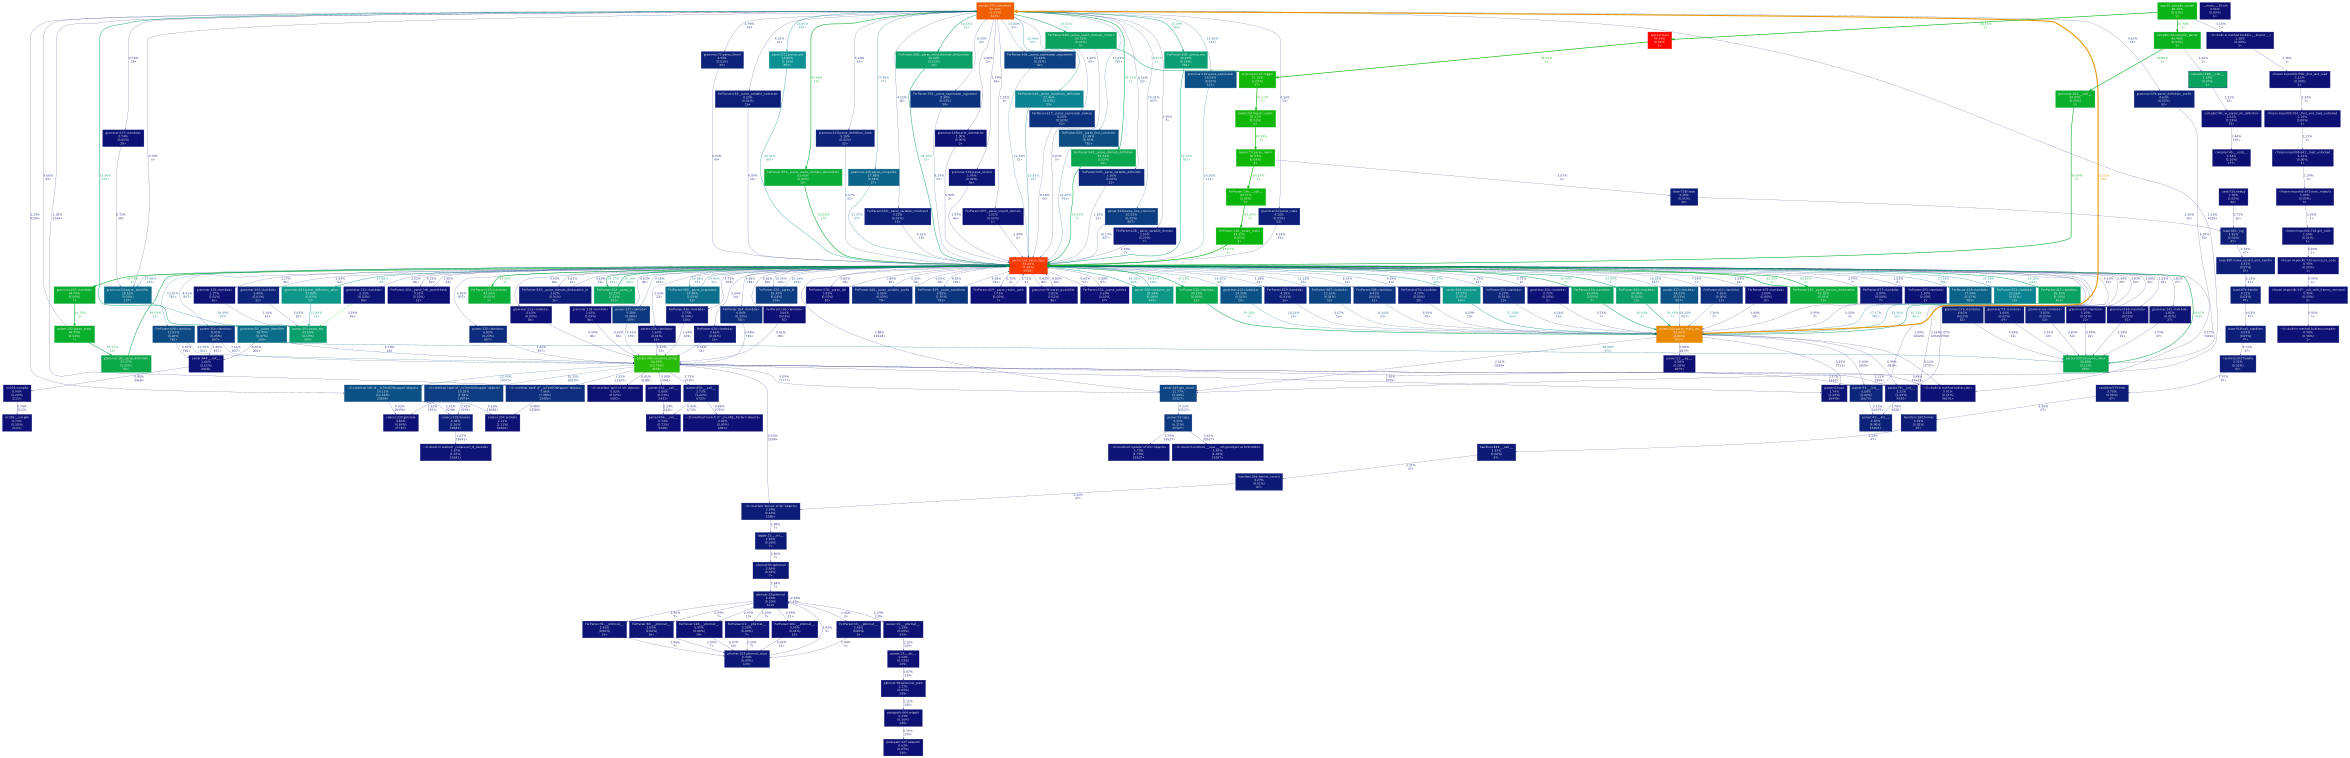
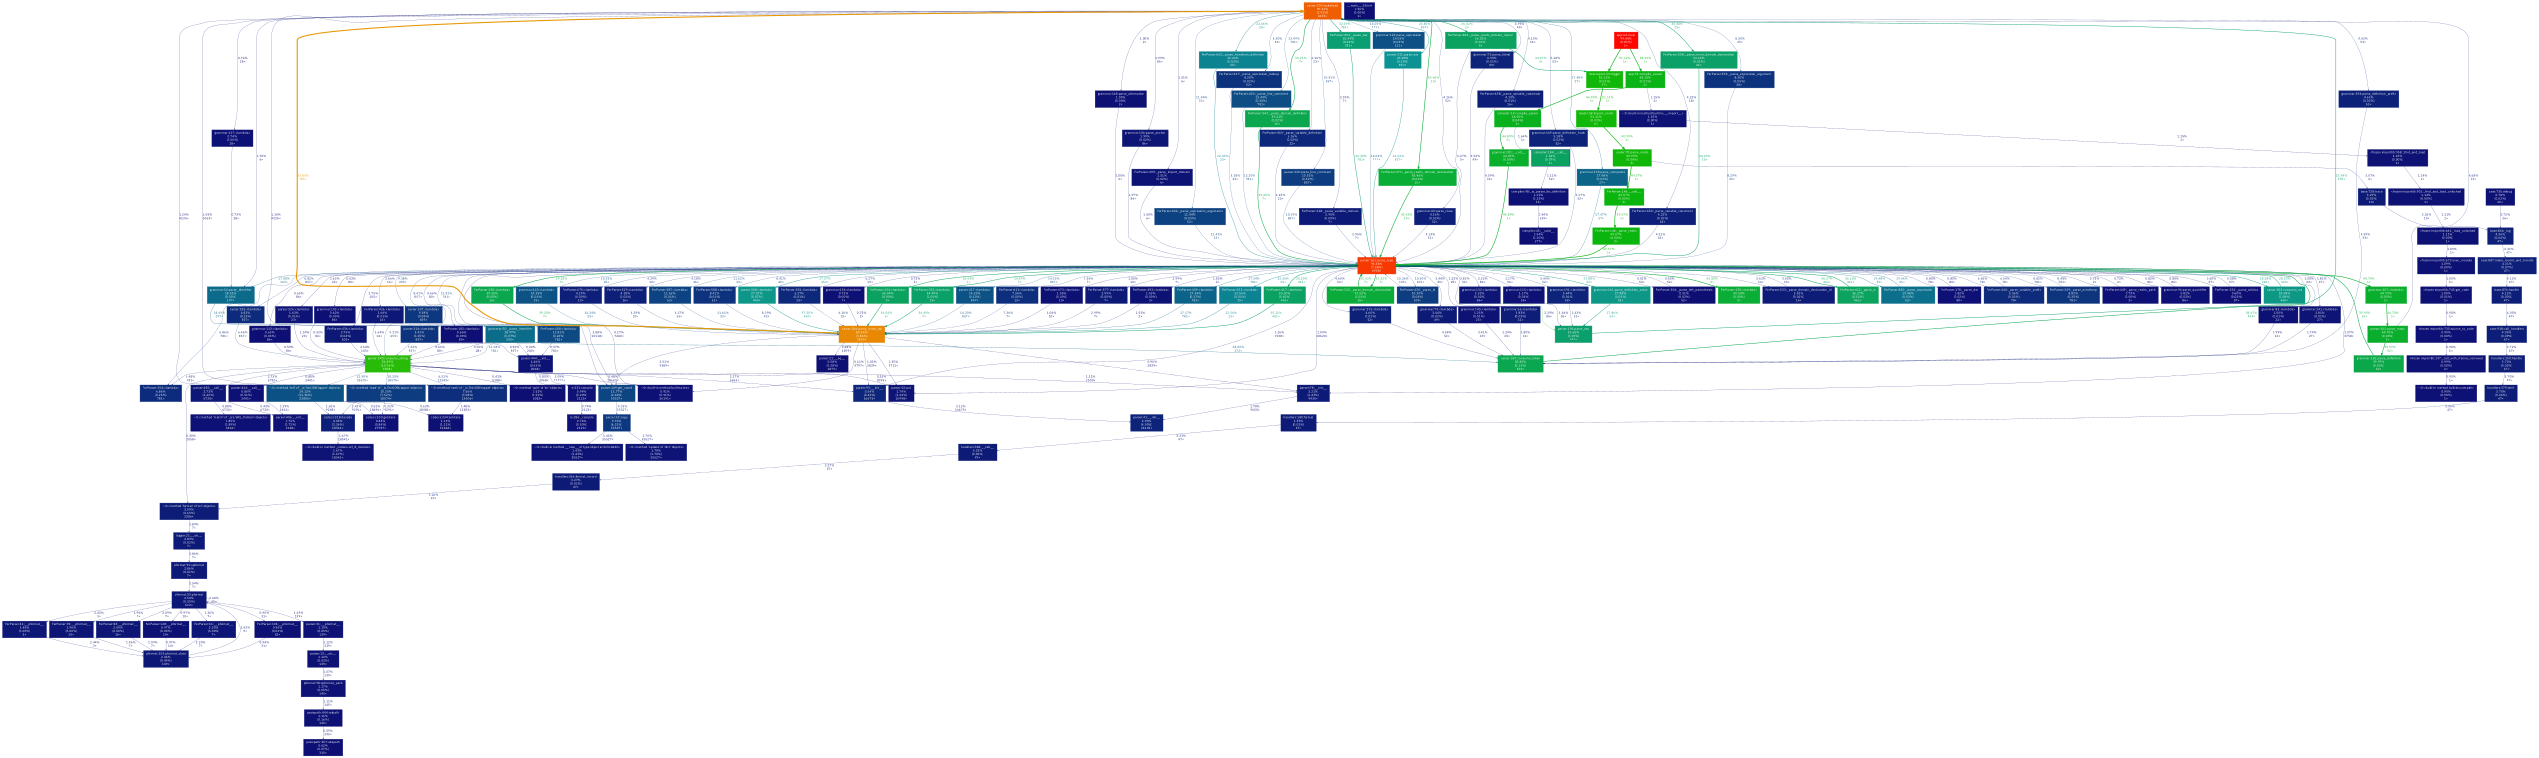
edge "app:51:compile_parser 48.15% (0.01%) 1×" -> "app:62:main 99.44% (0.01%) 1×": reversed
edge "FerParser:354:<lambda> 6.86% (0.25%) 781×" -> "parser:340:consume_string 54.39% (10.76%) 4558×": reversed
